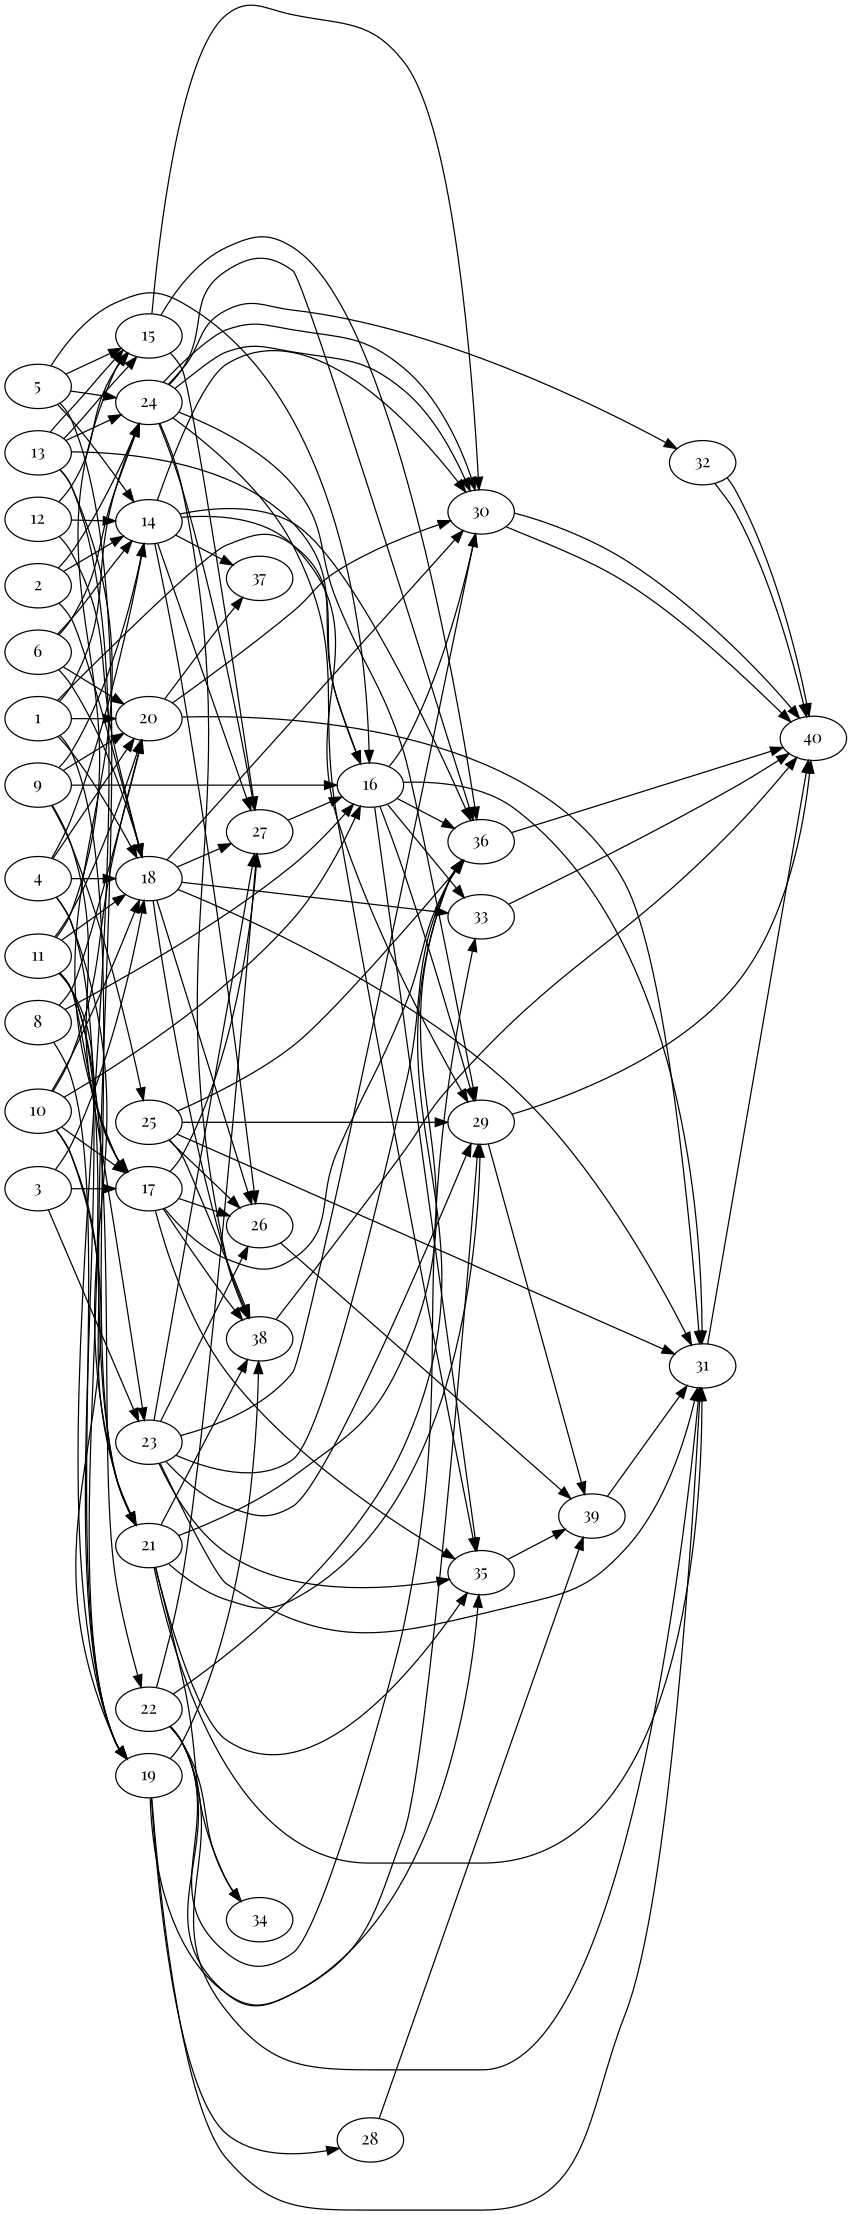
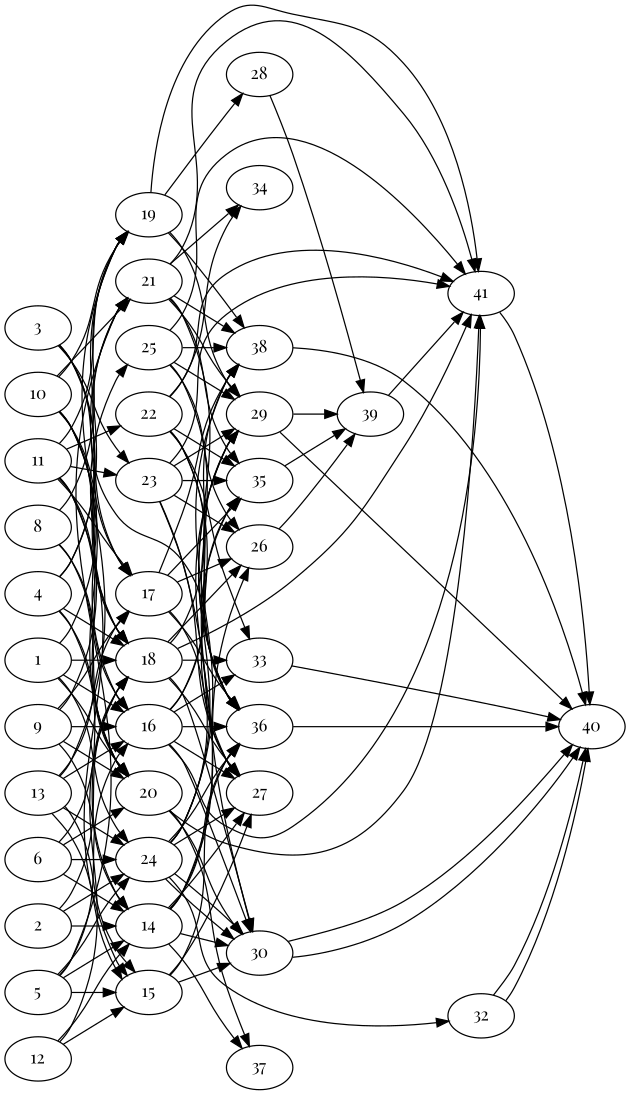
edge "27" -> "16": reversed
edge "23" -> "36": now "3" -> "36"
node "31": label "31" -> "41"
